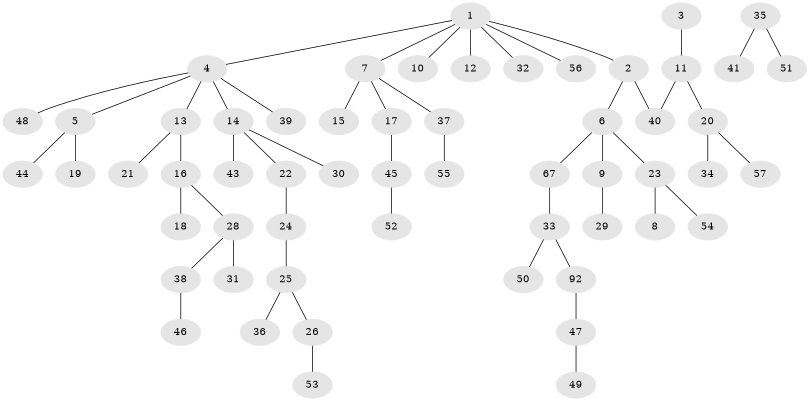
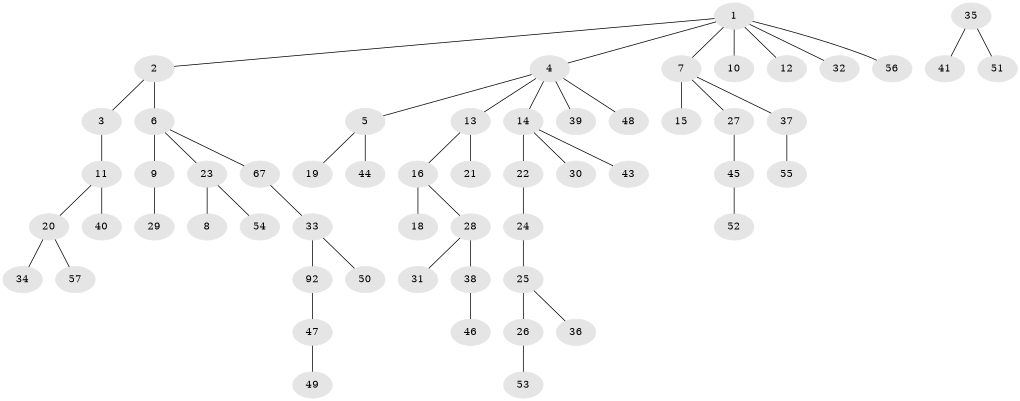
edge "2" -- "40": now "2" -- "3"
node "17": label "17" -> "27"
